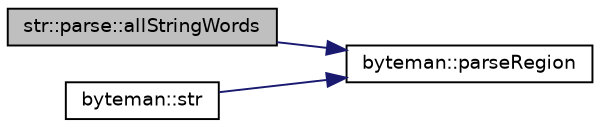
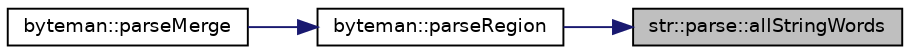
edge "str::parse::allStringWords" -> "byteman::parseRegion": reversed
node "byteman::str": label "byteman::str" -> "byteman::parseMerge"
